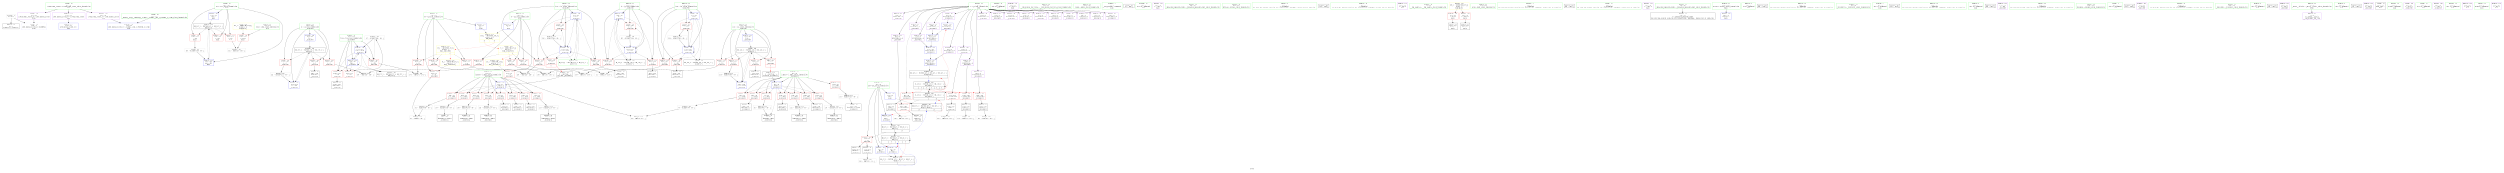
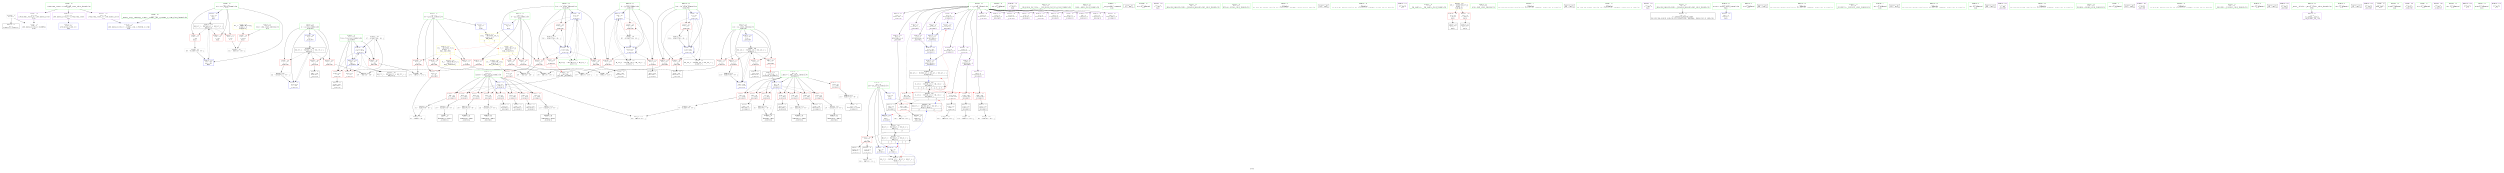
edge "NodeID: 189" -> "NodeID: 153": now "NodeID: 189" -> "NodeID: 249"
